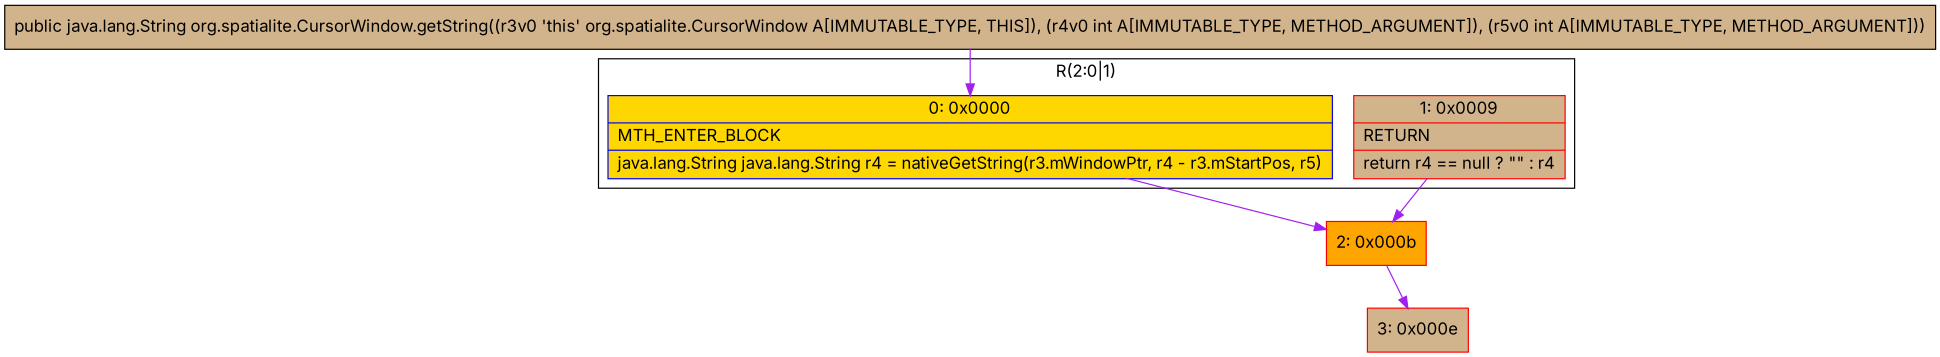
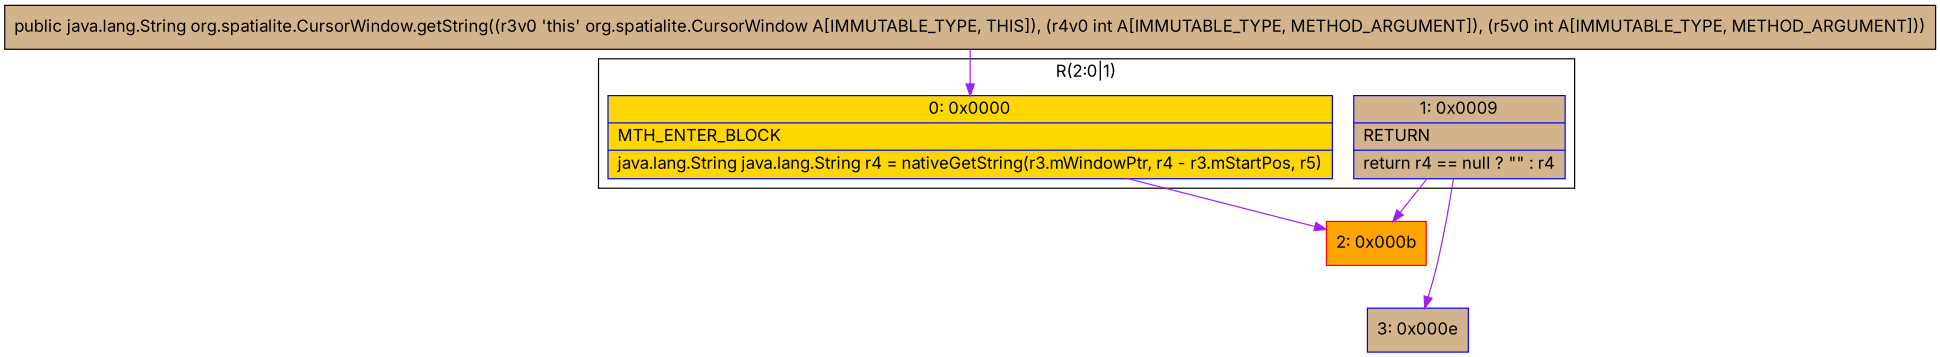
node "1: 0x0009": color red -> blue
edge "2: 0x000b" -> "3: 0x000e": now "1: 0x0009" -> "3: 0x000e"
node "3: 0x000e": color red -> blue
